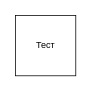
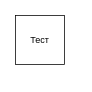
node "Тест": size 60x60 -> 49x49
